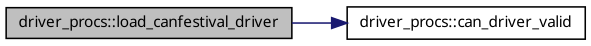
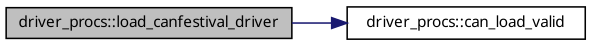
node "driver_procs::can_driver_valid": label "driver_procs::can_driver_valid" -> "driver_procs::can_load_valid"
